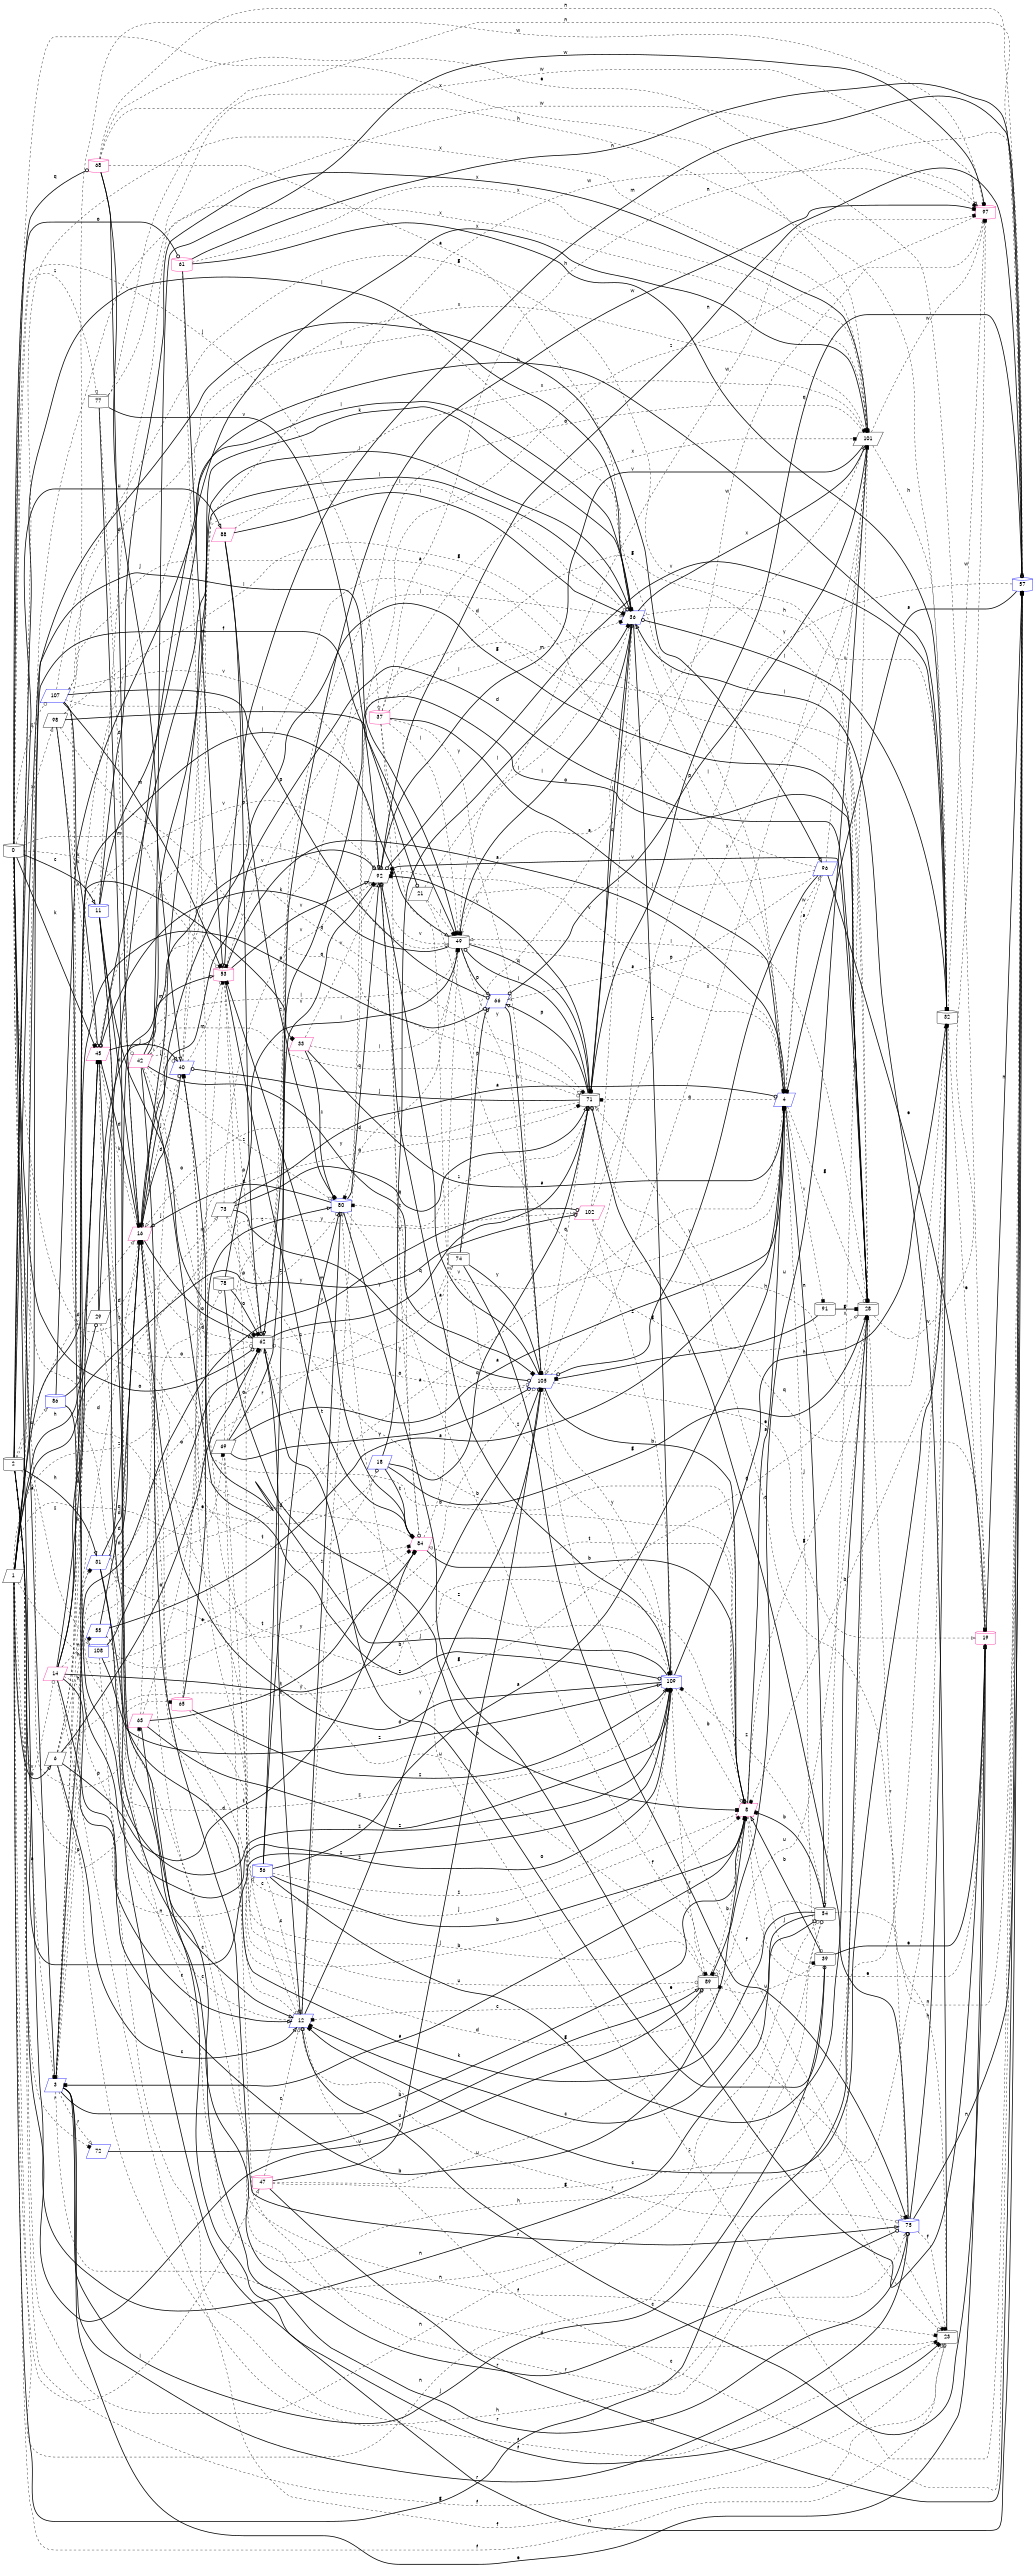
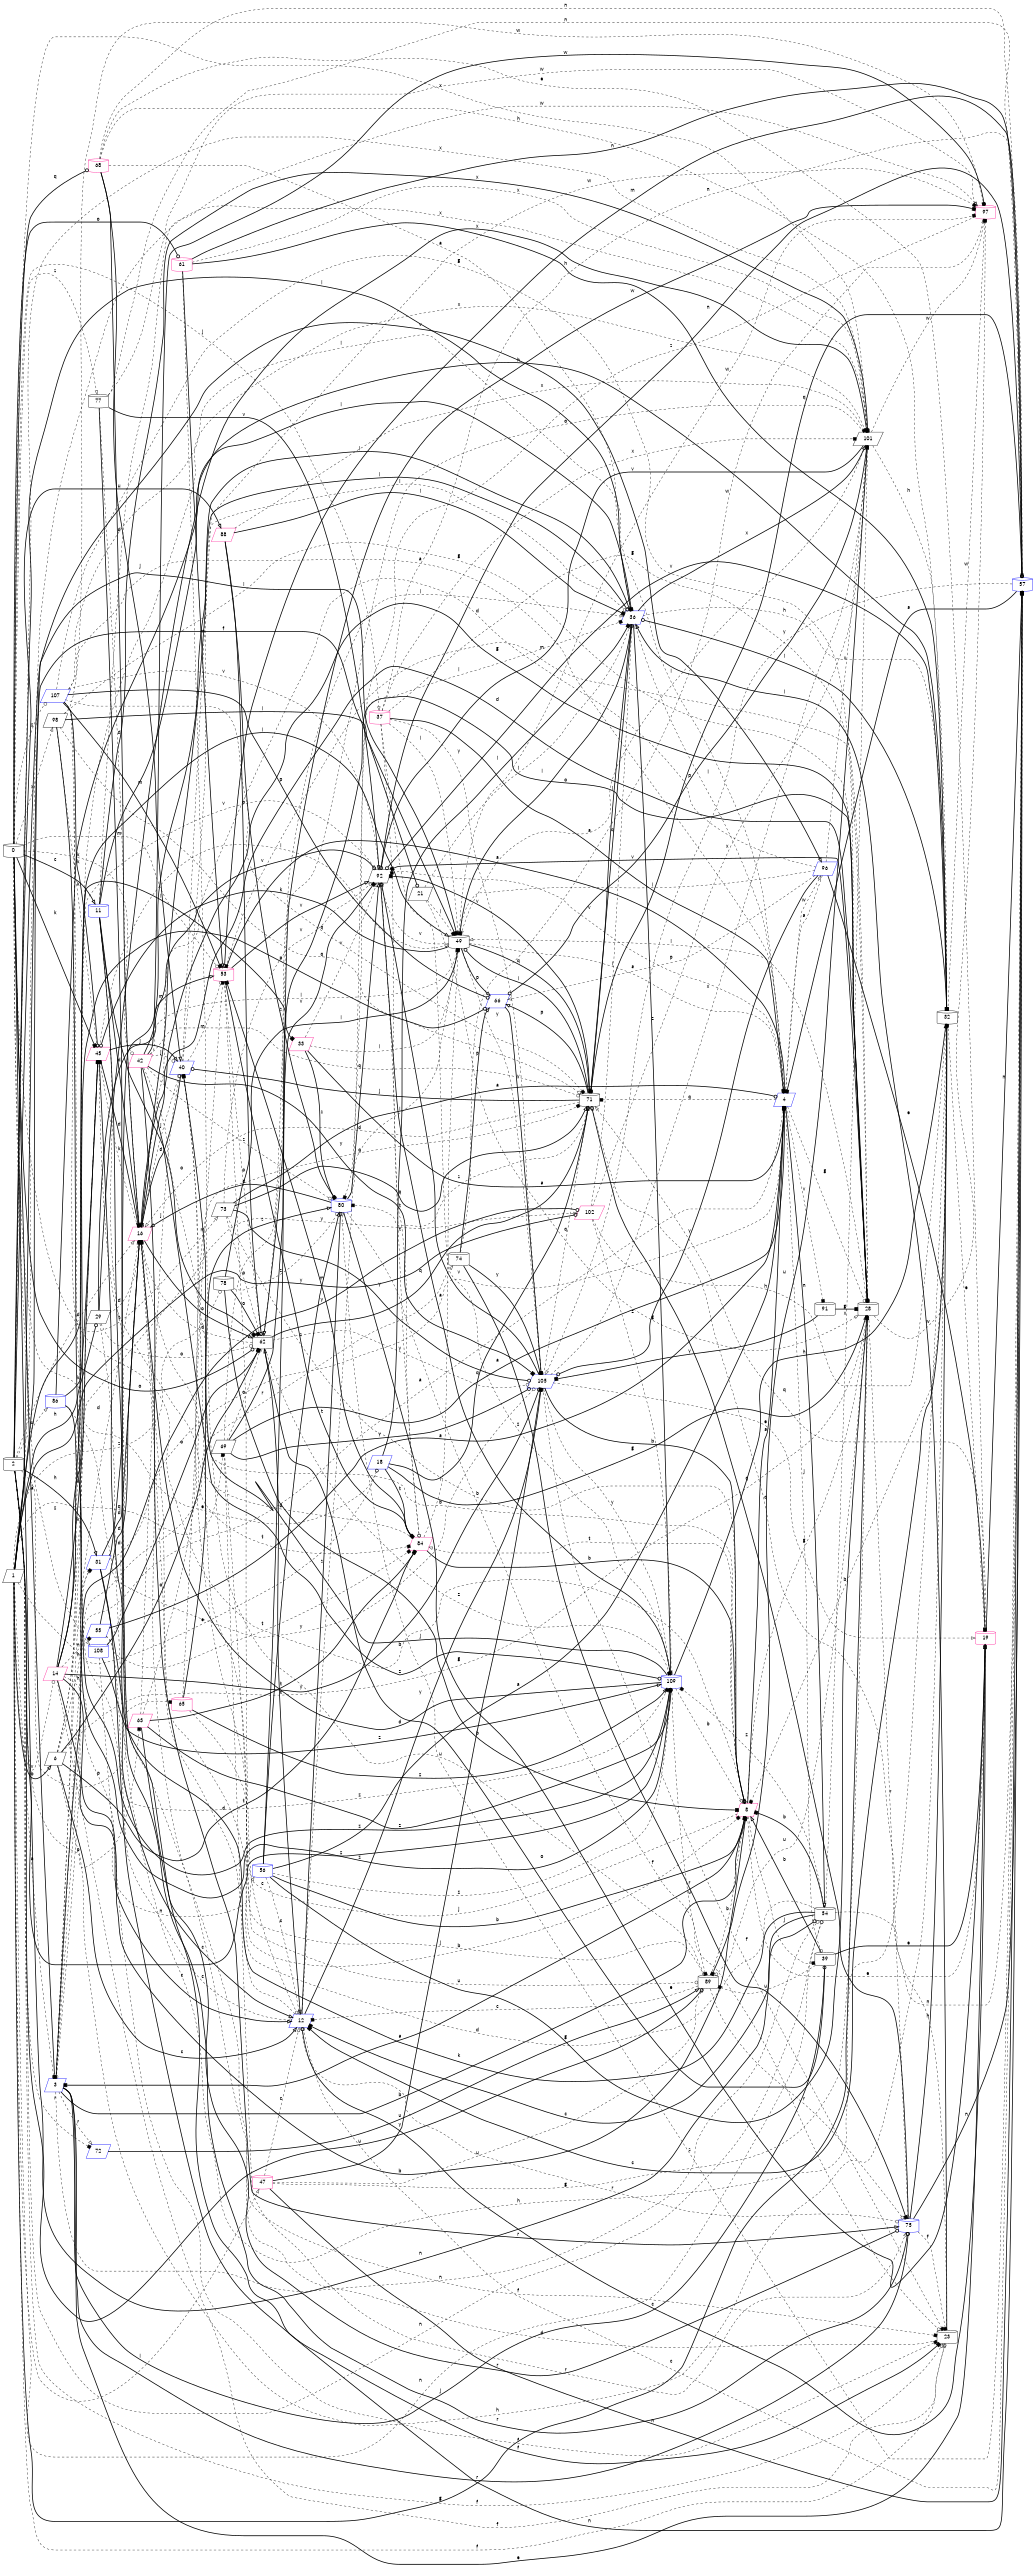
edge "36" -> "45": removed, label "k"
edge "105" -> "62": removed, label "o"
